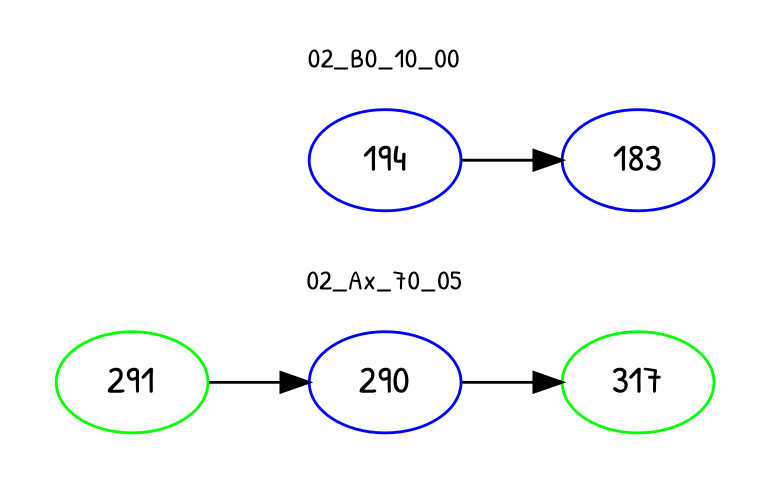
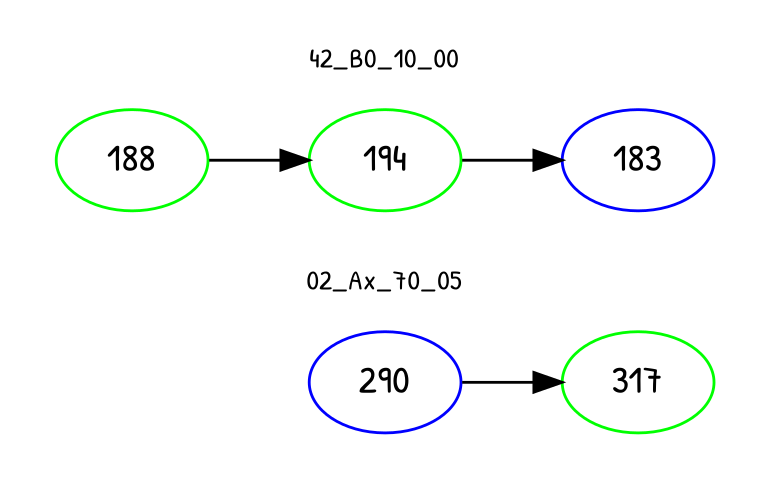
cluster "02_B0_10_00": label "02_B0_10_00" -> "42_B0_10_00"
node "188": added
node "194": color blue -> green
node "291": removed
